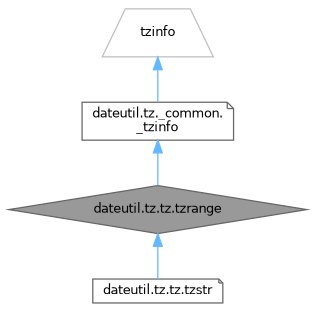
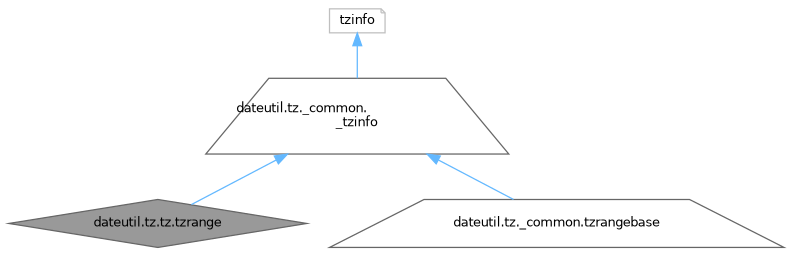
node "tzinfo": shape trapezium -> note
node "dateutil.tz._common. _tzinfo": shape note -> trapezium
node "dateutil.tz._common.tzrangebase": added
node "dateutil.tz.tz.tzstr": removed
